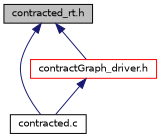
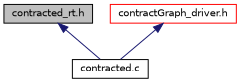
edge "contractGraph_driver.h" -> "contracted_rt.h": removed
